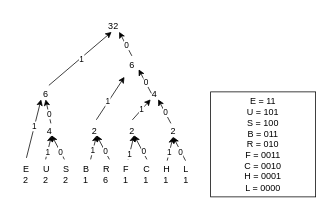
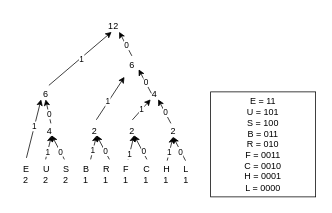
node "32": label "32" -> "12"
node "E U S B R F C H L 2 2 2 1 6 1 1 1 1": label "E U S B R F C H L 2 2 2 1 6 1 1 1 1" -> "E U S B R F C H L 2 2 2 1 1 1 1 1 1"
